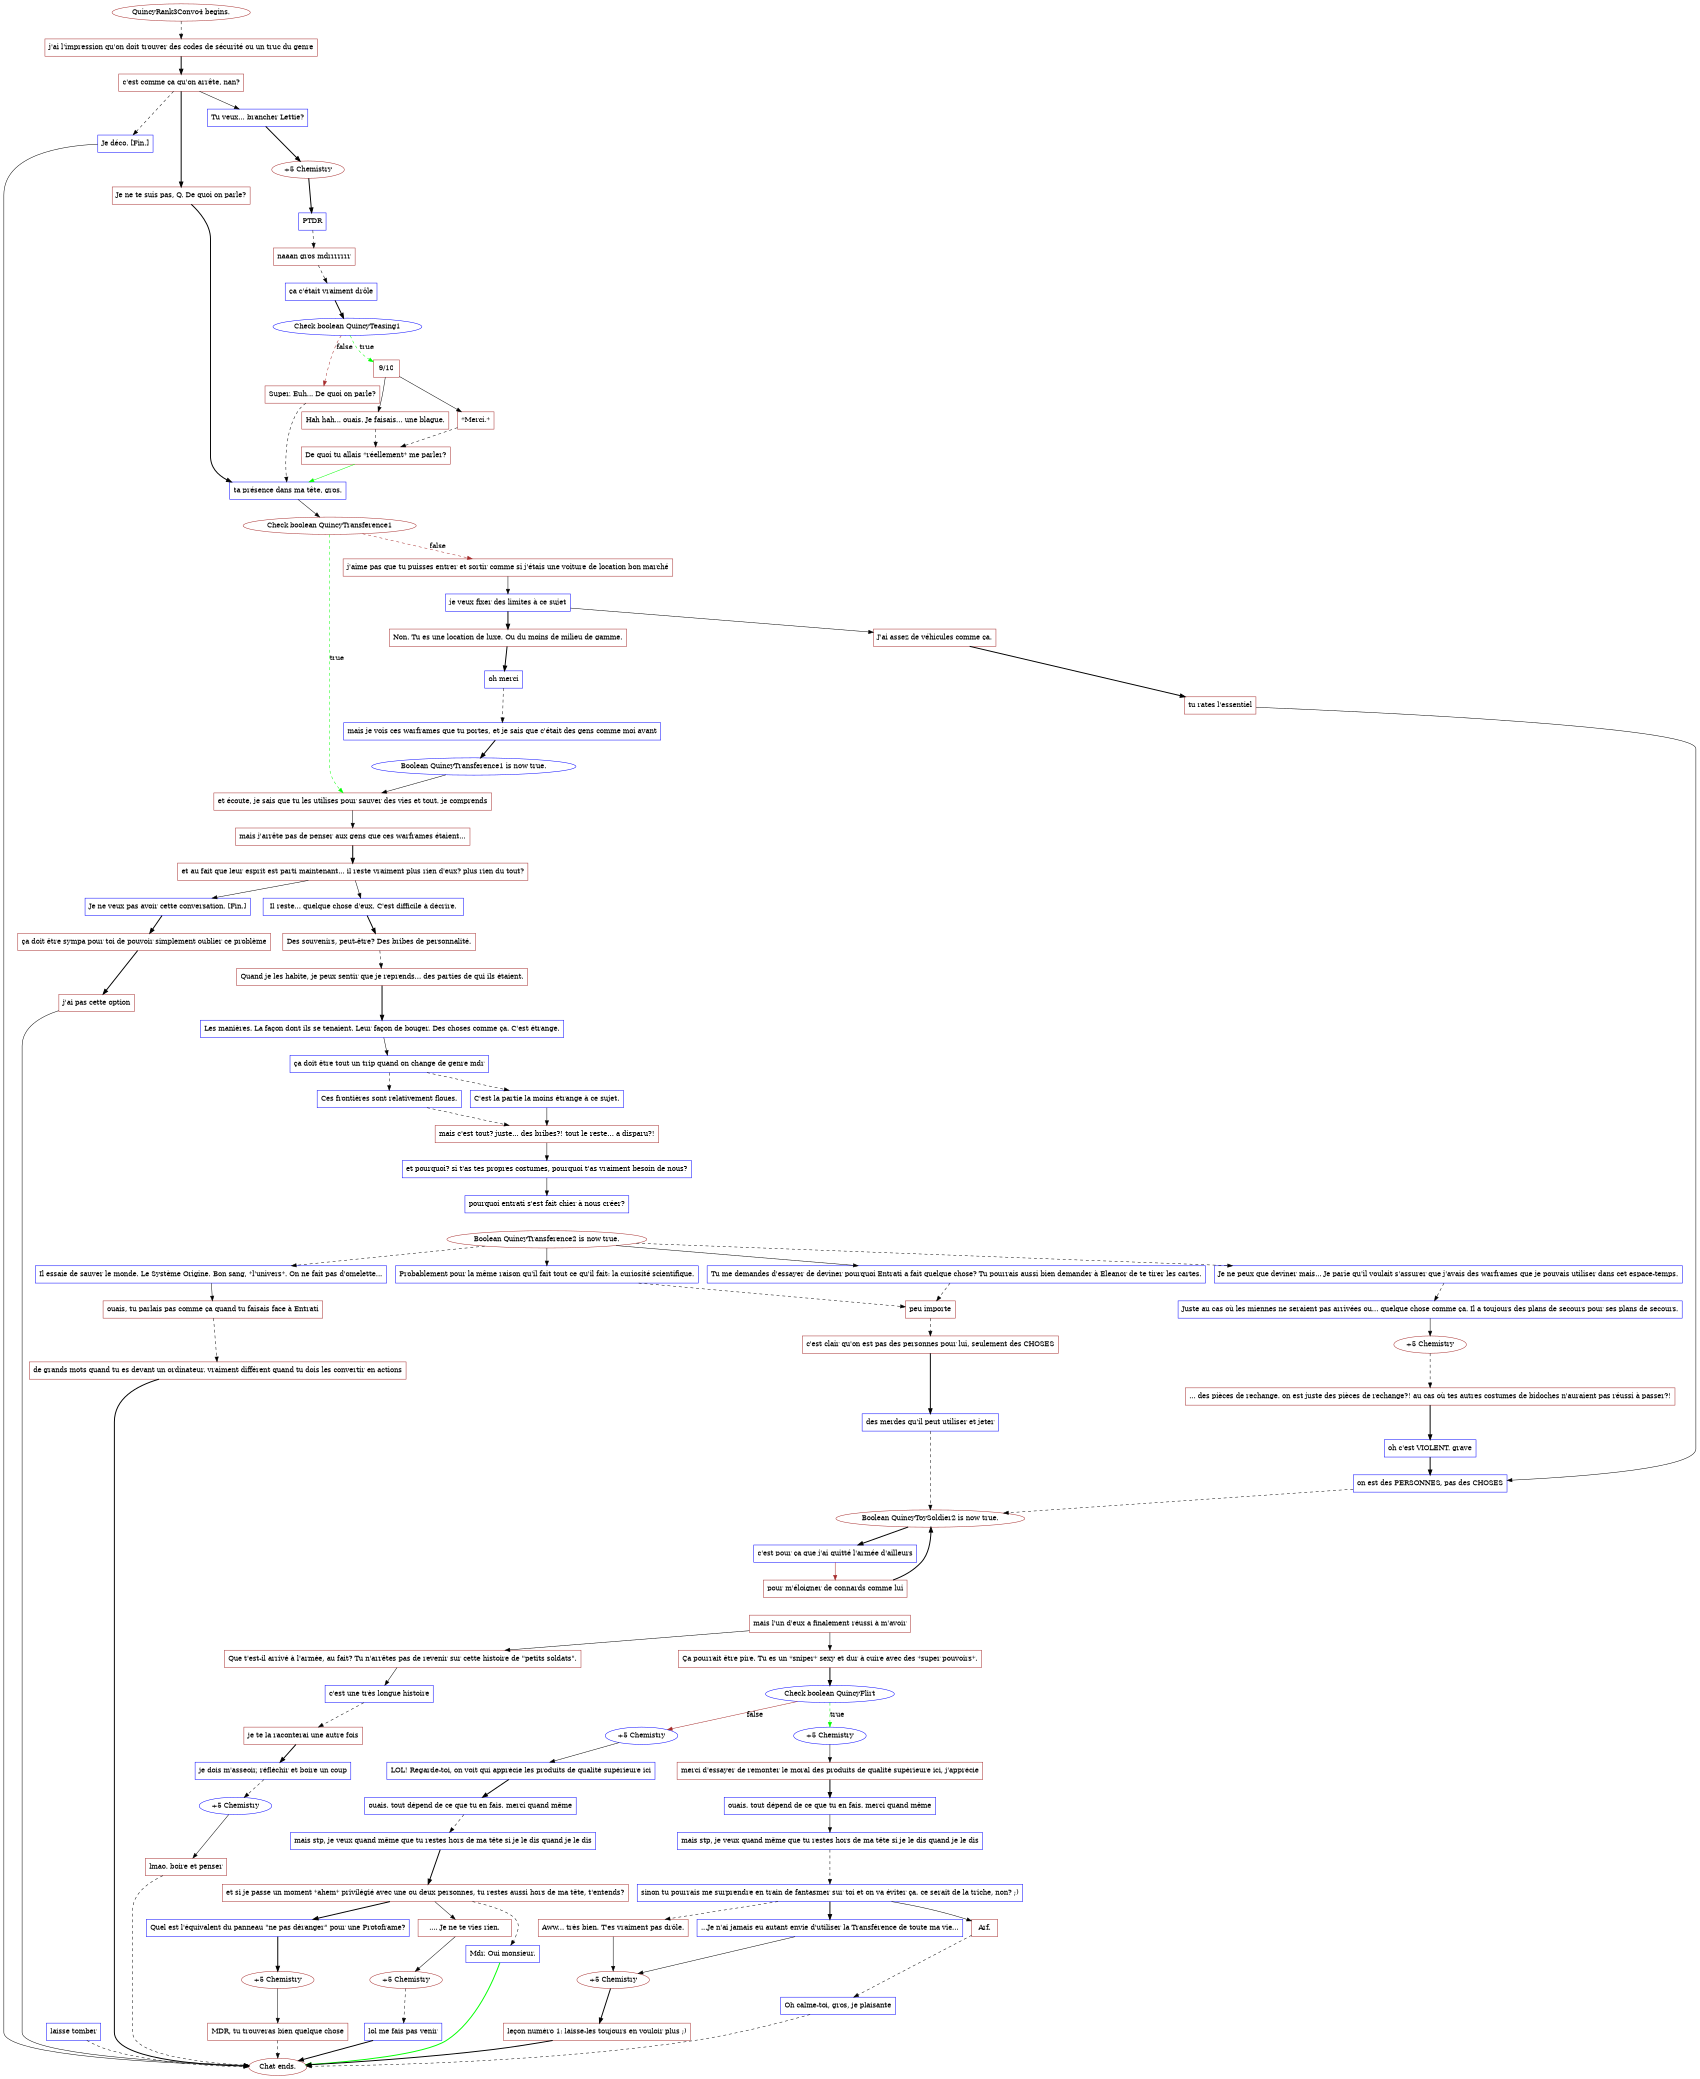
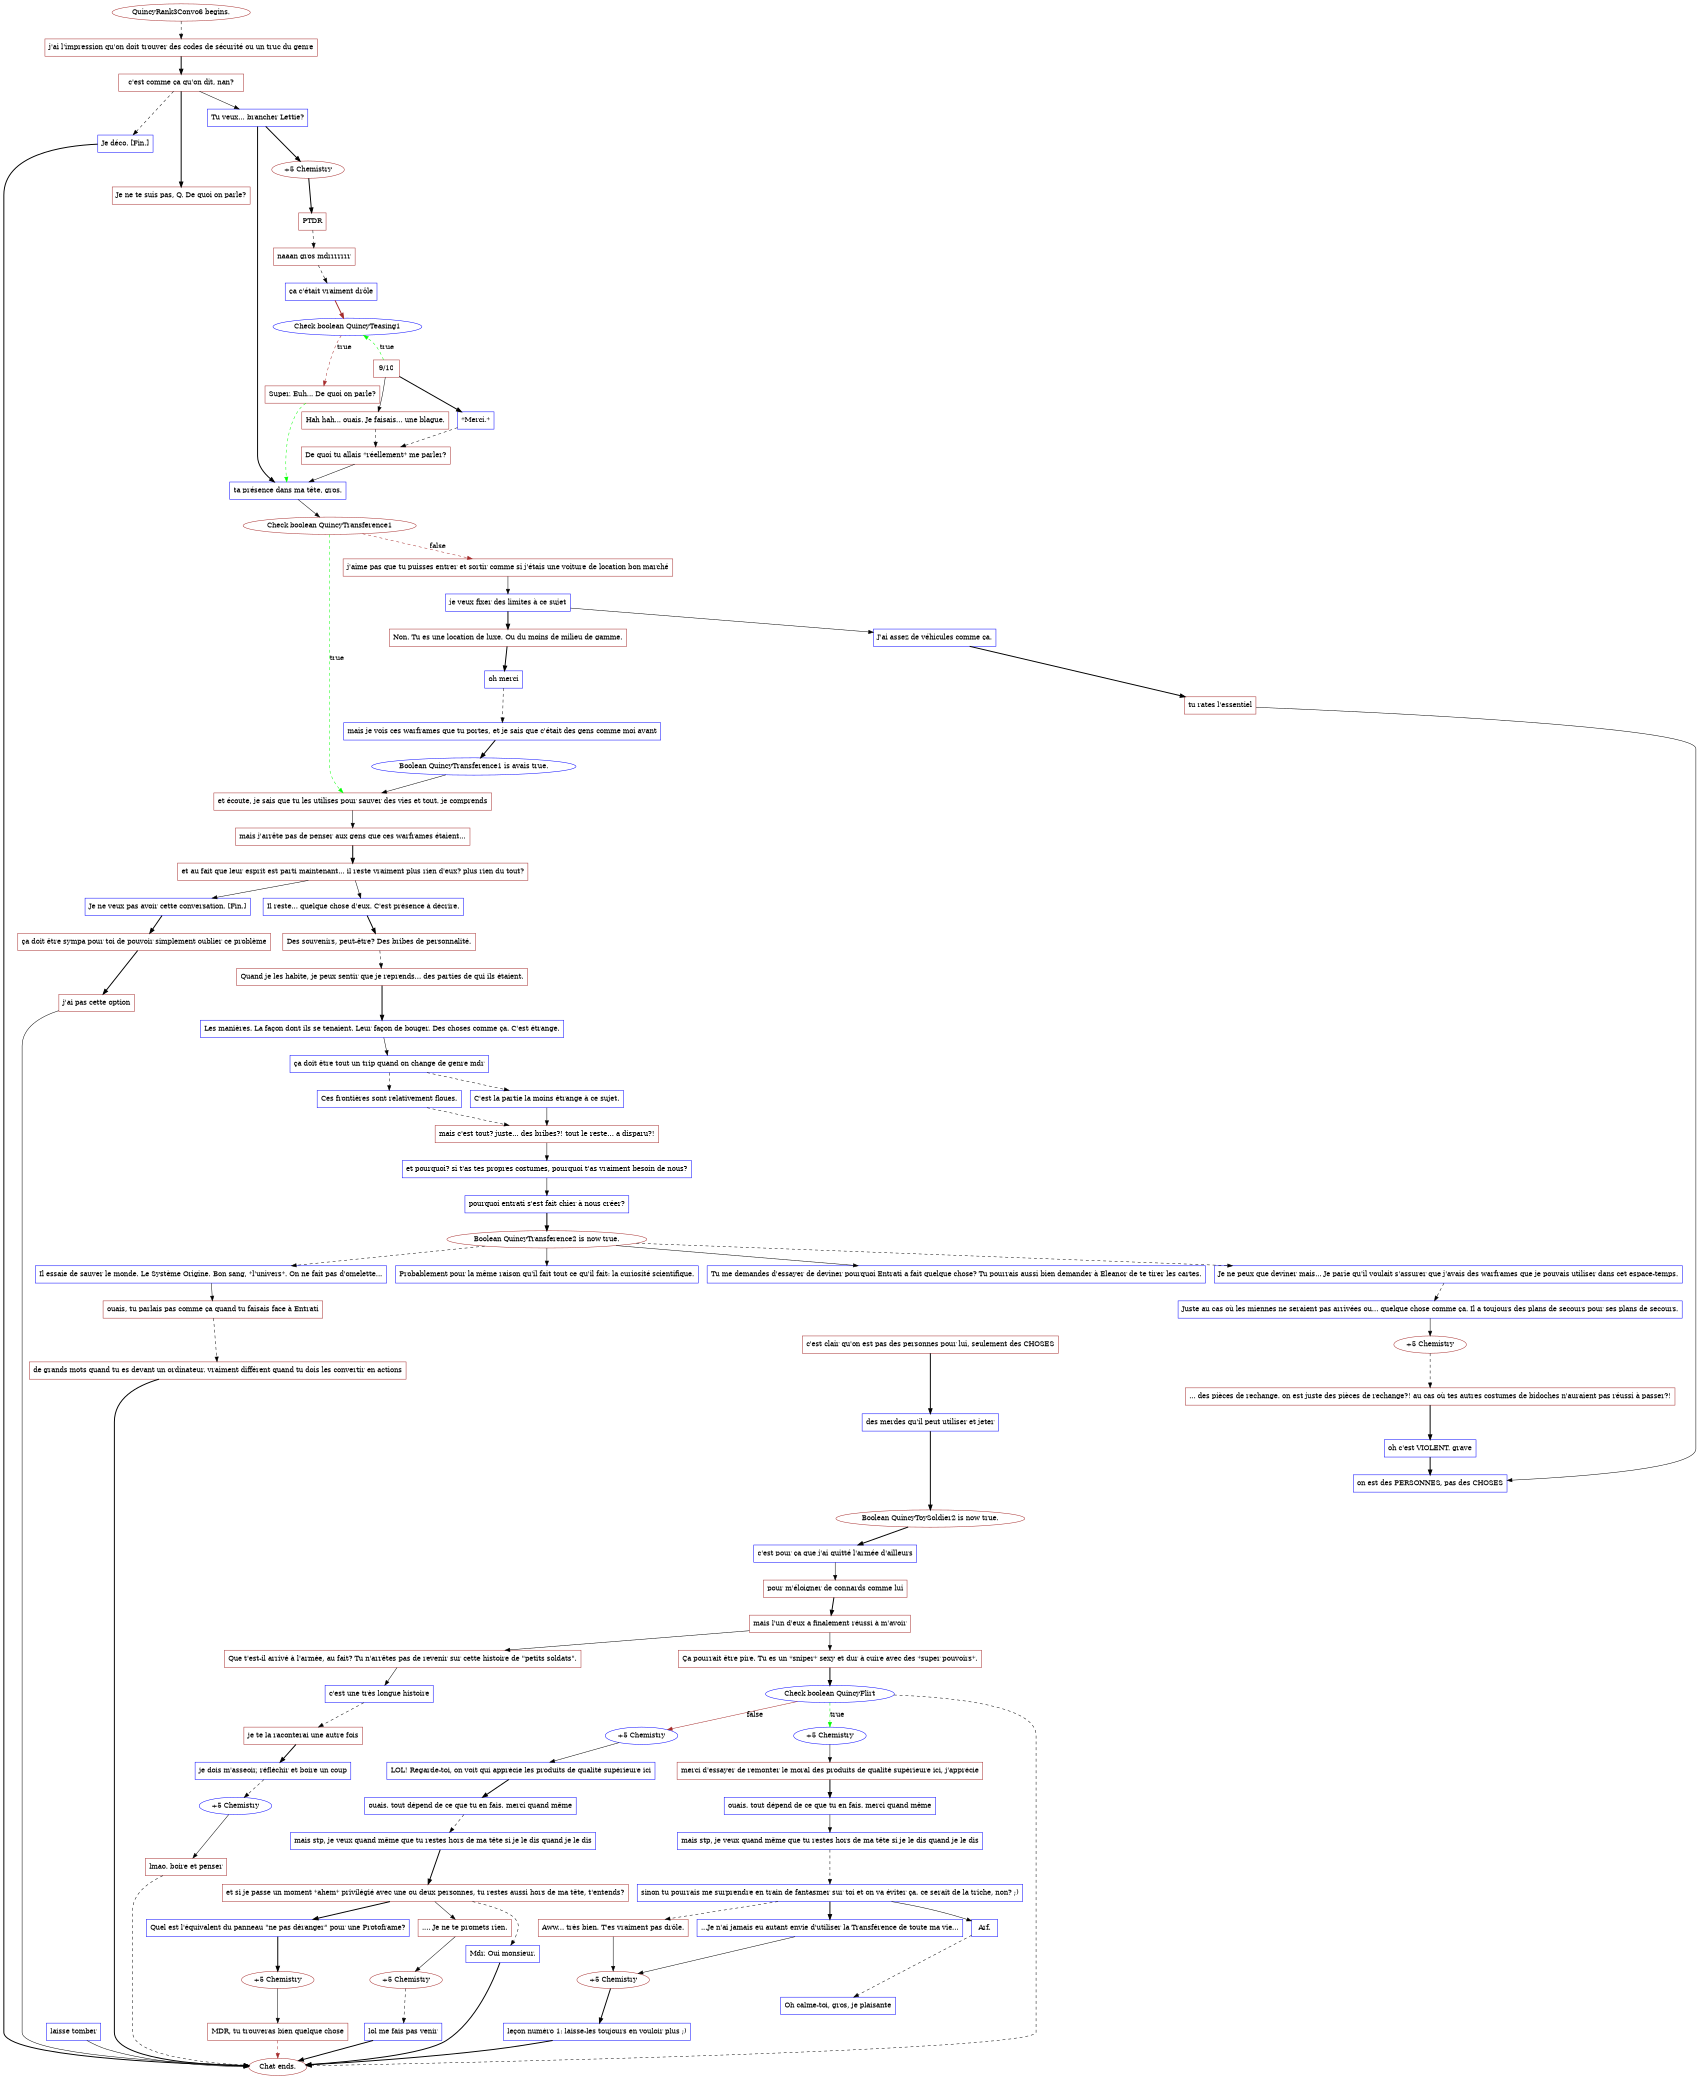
node "QuincyRank3Convo4 begins.": label "QuincyRank3Convo4 begins." -> "QuincyRank3Convo6 begins."
node "c'est comme ça qu'on arrête, nan?": label "c'est comme ça qu'on arrête, nan?" -> "c'est comme ça qu'on dit, nan?"
node "PTDR": color blue -> brown
edge "ça c'était vraiment drôle" -> "Check boolean QuincyTeasing1": color black -> brown
edge "Je ne te suis pas, Q. De quoi on parle?" -> "ta présence dans ma tête, gros.": now "Tu veux... brancher Lettie?" -> "ta présence dans ma tête, gros."
edge "Check boolean QuincyTeasing1" -> "Super. Euh... De quoi on parle?": label "false" -> "true"
edge "Check boolean QuincyTeasing1" -> "9/10": reversed
edge "9/10" -> "*Merci.*": style solid -> bold
node "*Merci.*": color brown -> blue
edge "Super. Euh... De quoi on parle?" -> "ta présence dans ma tête, gros.": color black -> green
edge "De quoi tu allais *réellement* me parler?" -> "ta présence dans ma tête, gros.": color green -> black
node "J'ai assez de véhicules comme ça.": color brown -> blue
node "Boolean QuincyTransference1 is now true.": label "Boolean QuincyTransference1 is now true." -> "Boolean QuincyTransference1 is avais true."
node "Il reste... quelque chose d'eux. C'est difficile à décrire.": label "Il reste... quelque chose d'eux. C'est difficile à décrire." -> "Il reste... quelque chose d'eux. C'est présence à décrire."
edge "Je déco. [Fin.]" -> "Chat ends.": style solid -> bold
edge "pourquoi entrati s'est fait chier à nous créer?" -> "Boolean QuincyTransference2 is now true.": added
node "peu importe": removed
edge "des merdes qu'il peut utiliser et jeter" -> "Boolean QuincyToySoldier2 is now true.": style dashed -> bold
edge "on est des PERSONNES, pas des CHOSES" -> "Boolean QuincyToySoldier2 is now true.": removed
edge "pour m'éloigner de connards comme lui" -> "Boolean QuincyToySoldier2 is now true.": now "pour m'éloigner de connards comme lui" -> "mais l'un d'eux a finalement réussi à m'avoir"
edge "c'est pour ça que j'ai quitté l'armée d'ailleurs" -> "pour m'éloigner de connards comme lui": color brown -> black
node ".... Je ne te vies rien.": label ".... Je ne te vies rien." -> ".... Je ne te promets rien."
node "Arf.": color brown -> blue
node "leçon numéro 1: laisse-les toujours en vouloir plus ;)": color brown -> blue
edge "MDR, tu trouveras bien quelque chose" -> "Chat ends.": color black -> brown
edge "Mdr. Oui monsieur." -> "Chat ends.": color green -> black
edge "Oh calme-toi, gros, je plaisante" -> "Chat ends.": now "Check boolean QuincyFlirt" -> "Chat ends."
edge "laisse tomber" -> "Chat ends.": style dashed -> solid
